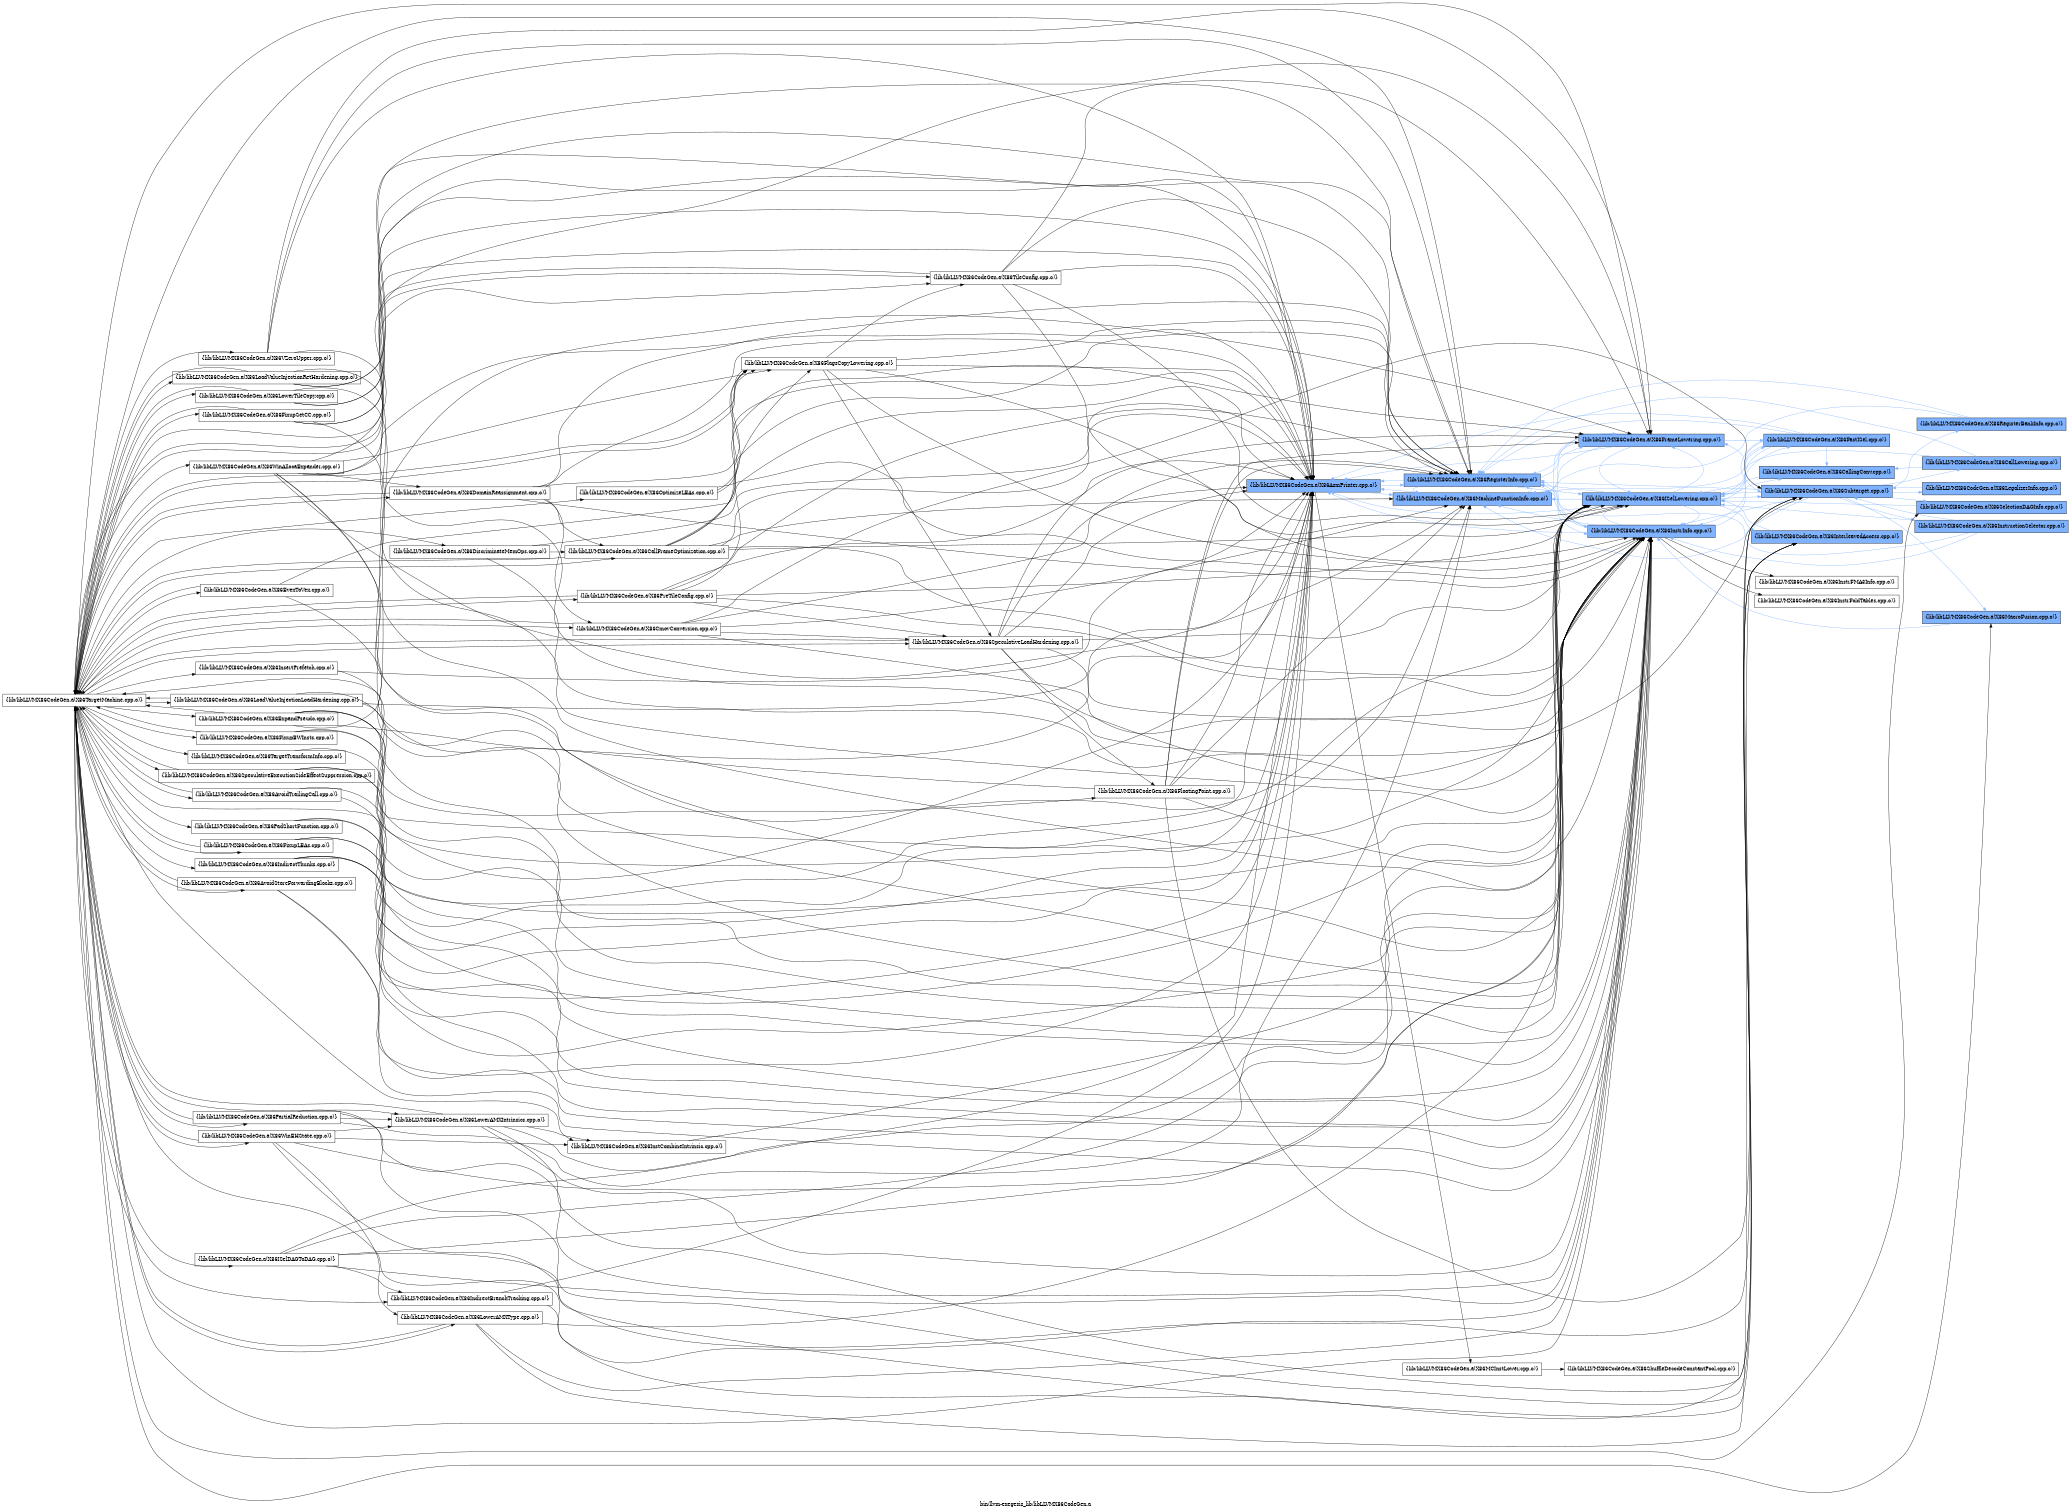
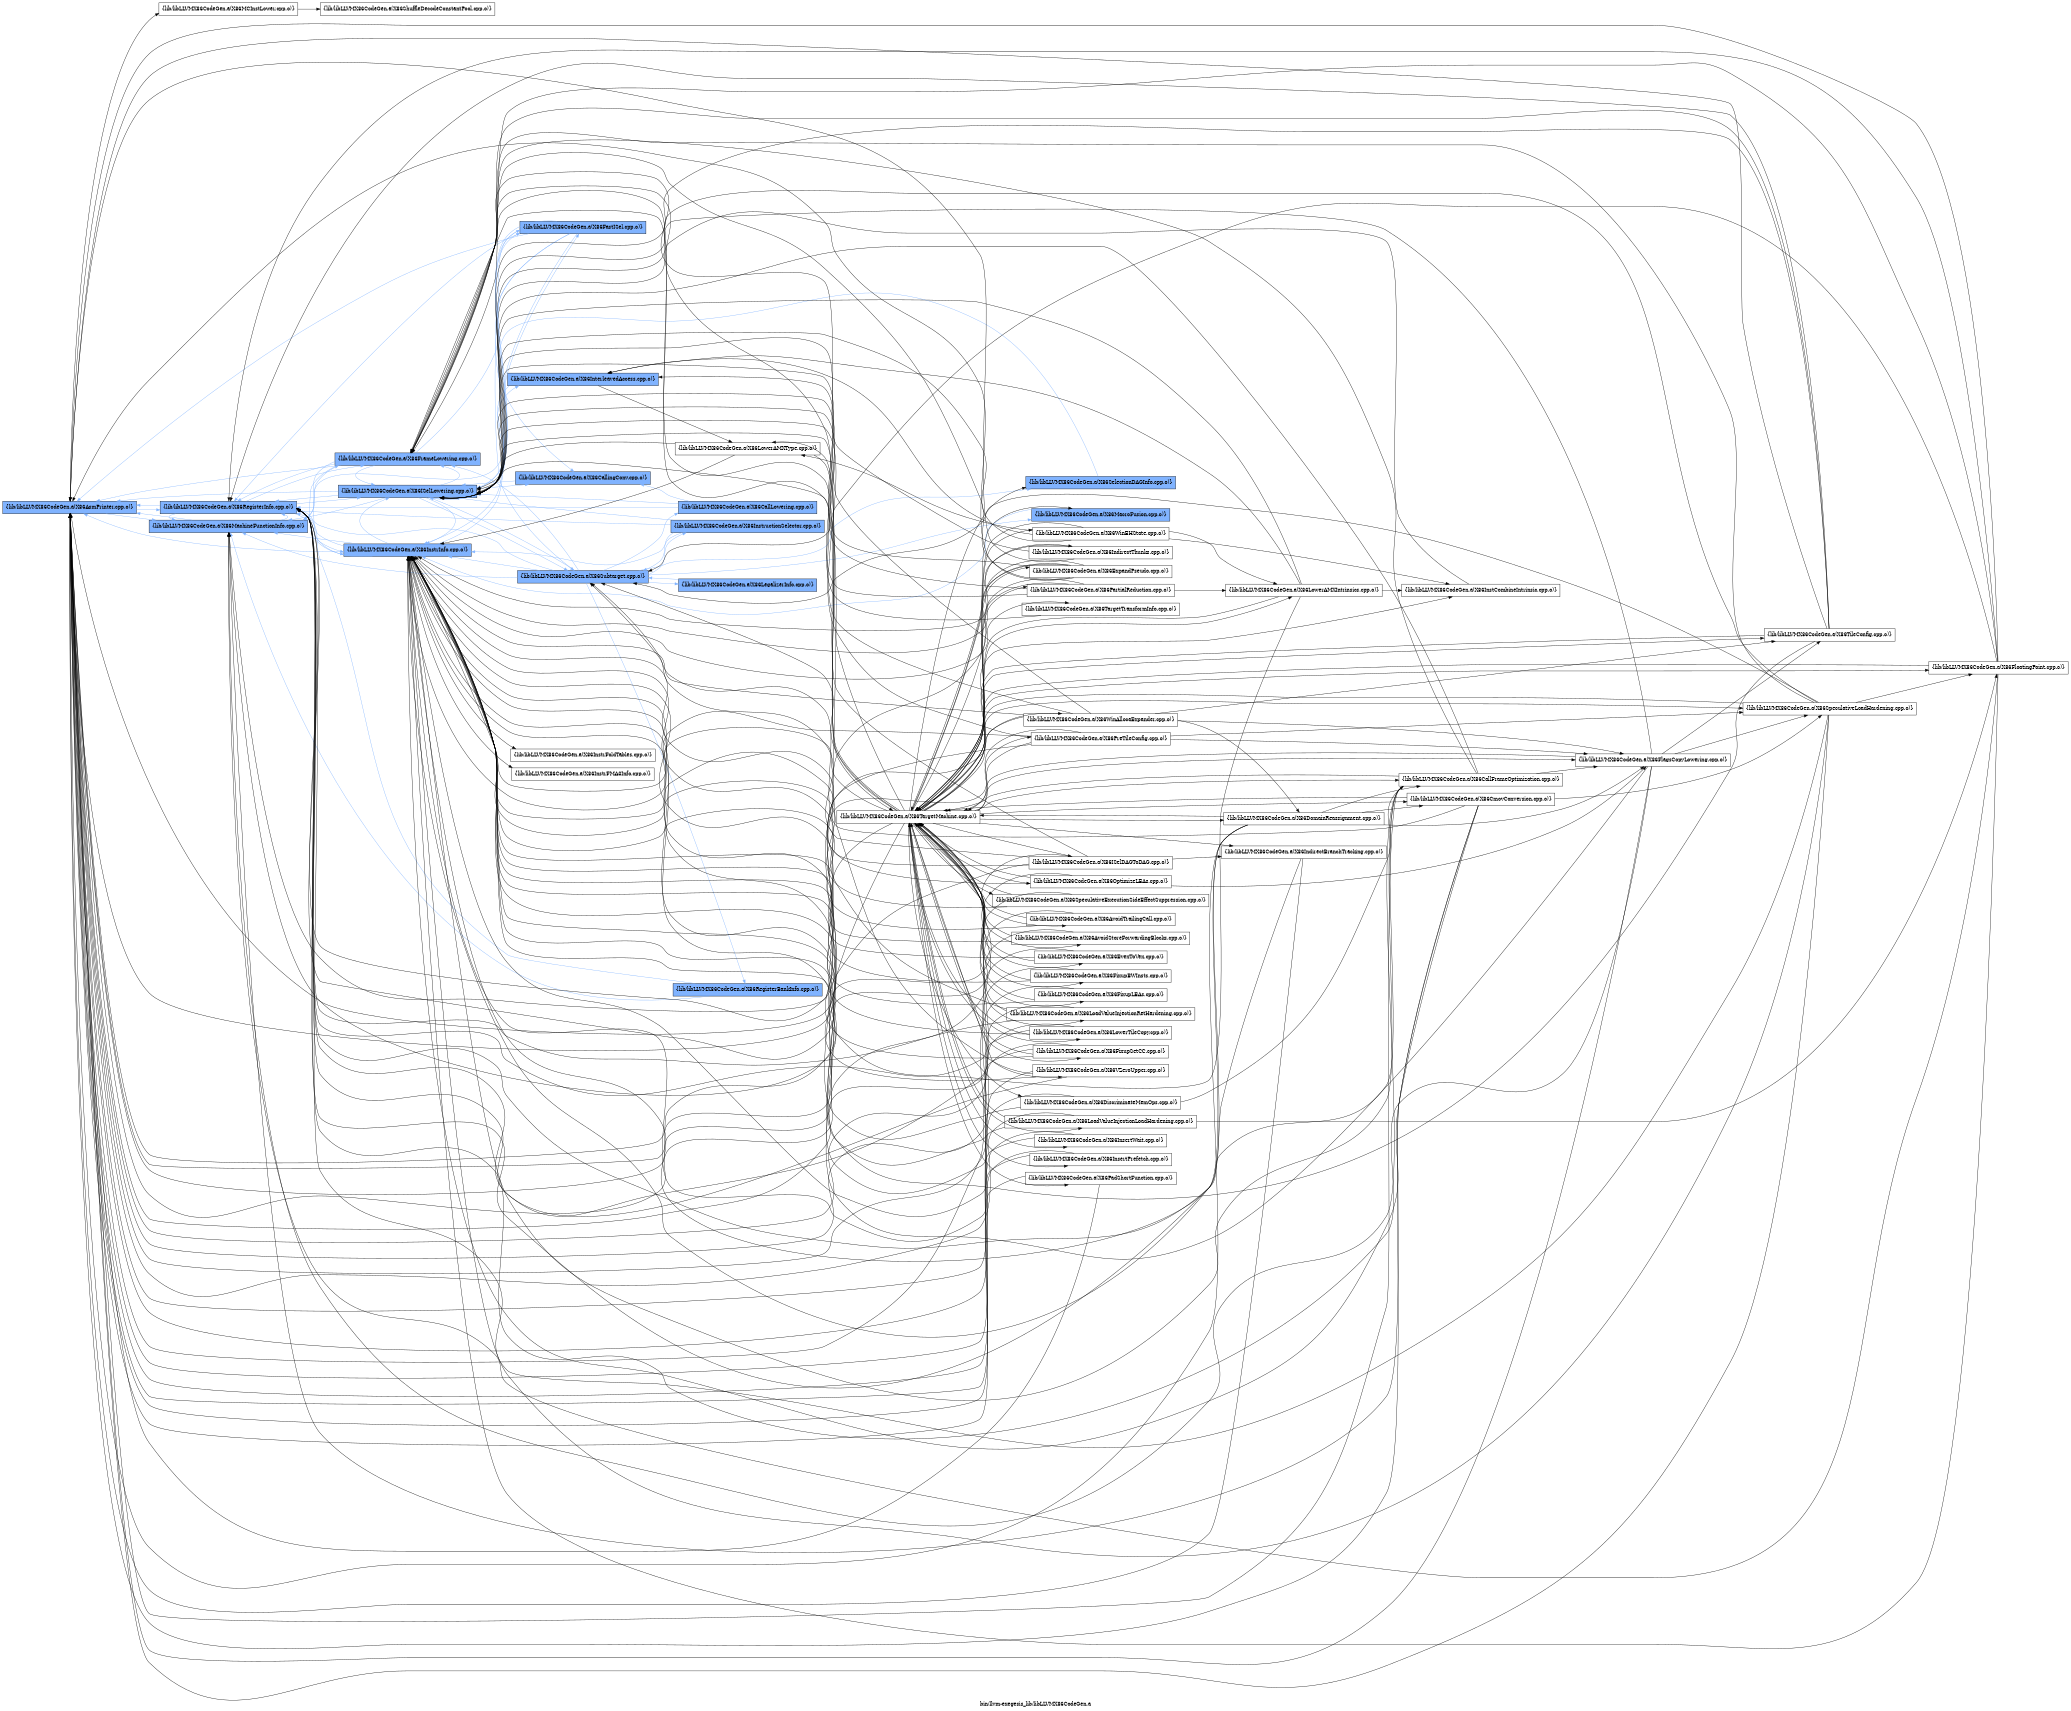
edge "{lib/libLLVMX86CodeGen.a(X86PreTileConfig.cpp.o)}" -> "{lib/libLLVMX86CodeGen.a(X86ISelLowering.cpp.o)}": now "{lib/libLLVMX86CodeGen.a(X86PreTileConfig.cpp.o)}" -> "{lib/libLLVMX86CodeGen.a(X86FrameLowering.cpp.o)}"
edge "{lib/libLLVMX86CodeGen.a(X86TargetMachine.cpp.o)}" -> "{lib/libLLVMX86CodeGen.a(X86FloatingPoint.cpp.o)}": added
edge "{lib/libLLVMX86CodeGen.a(X86WinAllocaExpander.cpp.o)}" -> "{lib/libLLVMX86CodeGen.a(X86MachineFunctionInfo.cpp.o)}": removed
edge "{lib/libLLVMX86CodeGen.a(X86OptimizeLEAs.cpp.o)}" -> "{lib/libLLVMX86CodeGen.a(X86TargetMachine.cpp.o)}": added
node "{lib/libLLVMX86CodeGen.a(X86InsertWait.cpp.o)}": added
edge "{lib/libLLVMX86CodeGen.a(X86LowerAMXType.cpp.o)}" -> "{lib/libLLVMX86CodeGen.a(X86InterleavedAccess.cpp.o)}": reversed
